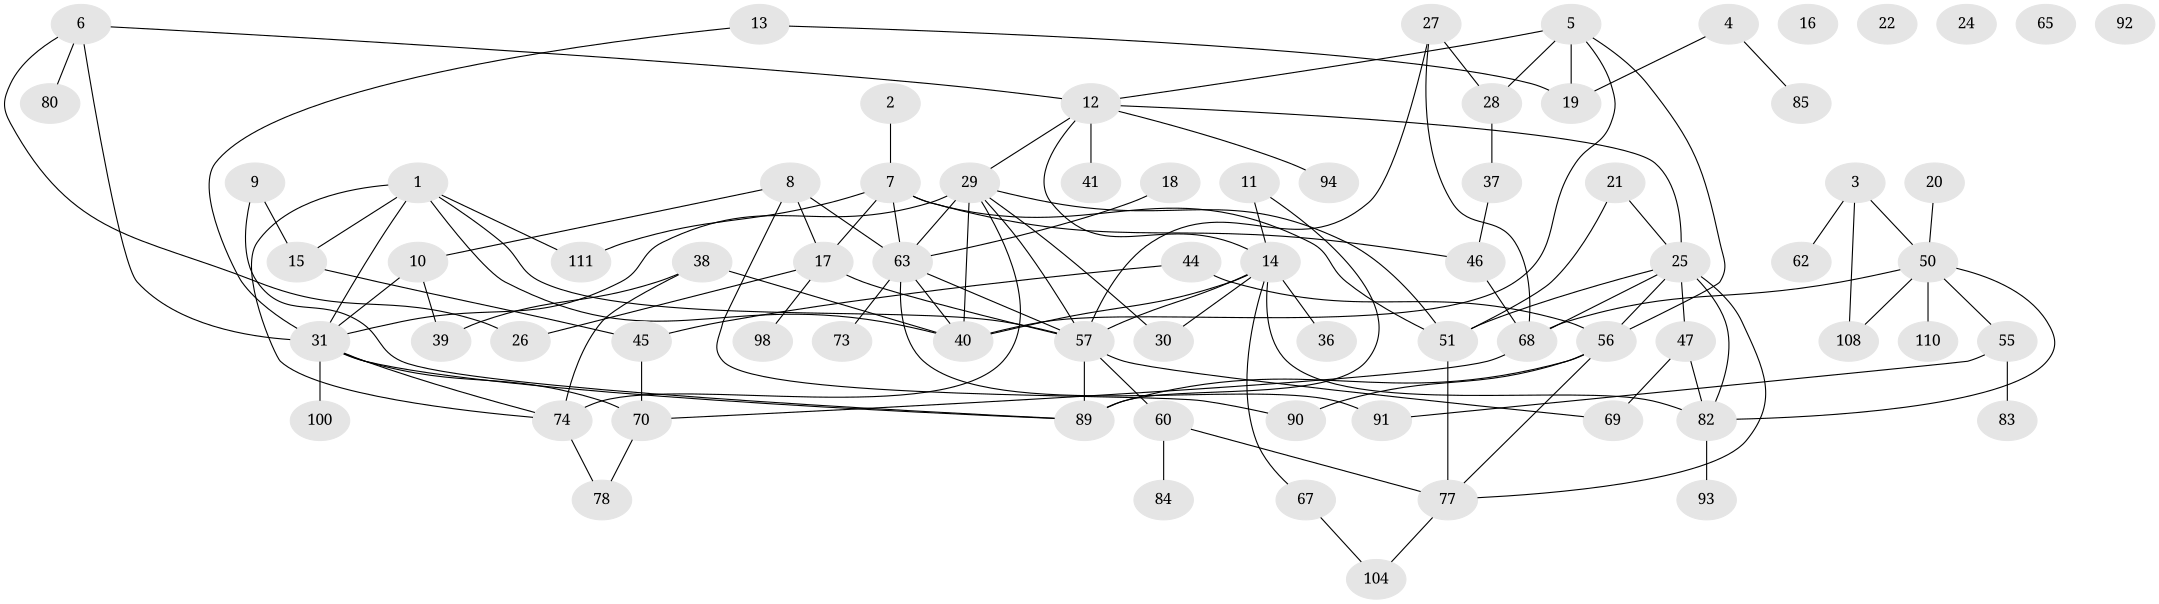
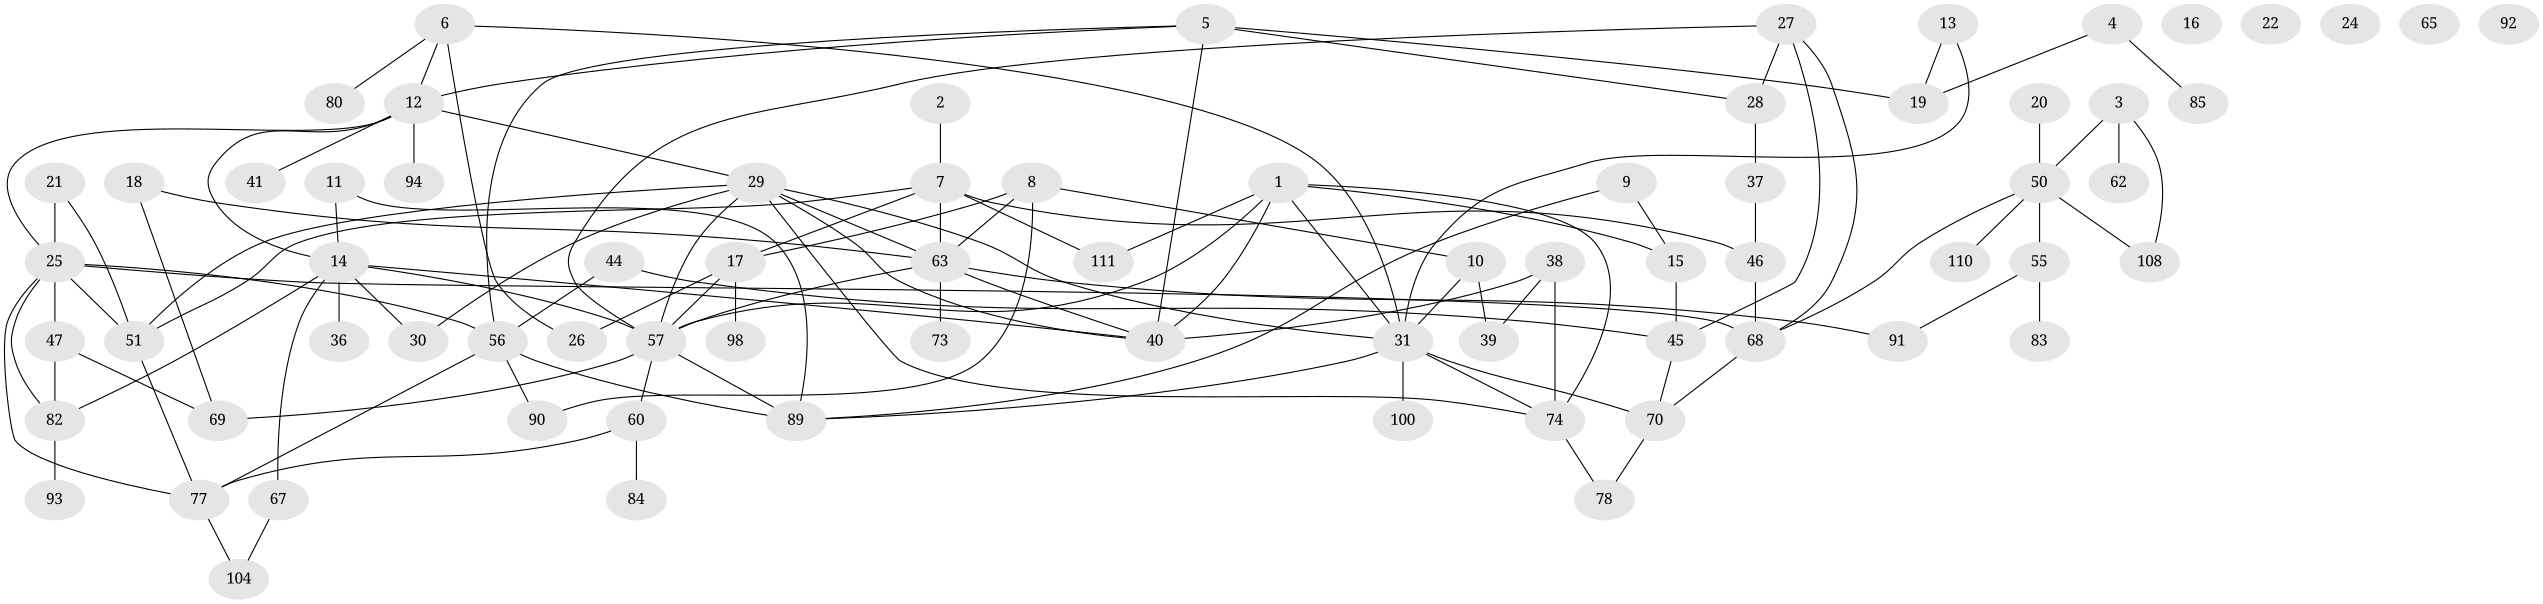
edge "27" -- "45": added
edge "18" -- "69": added
edge "50" -- "82": removed
